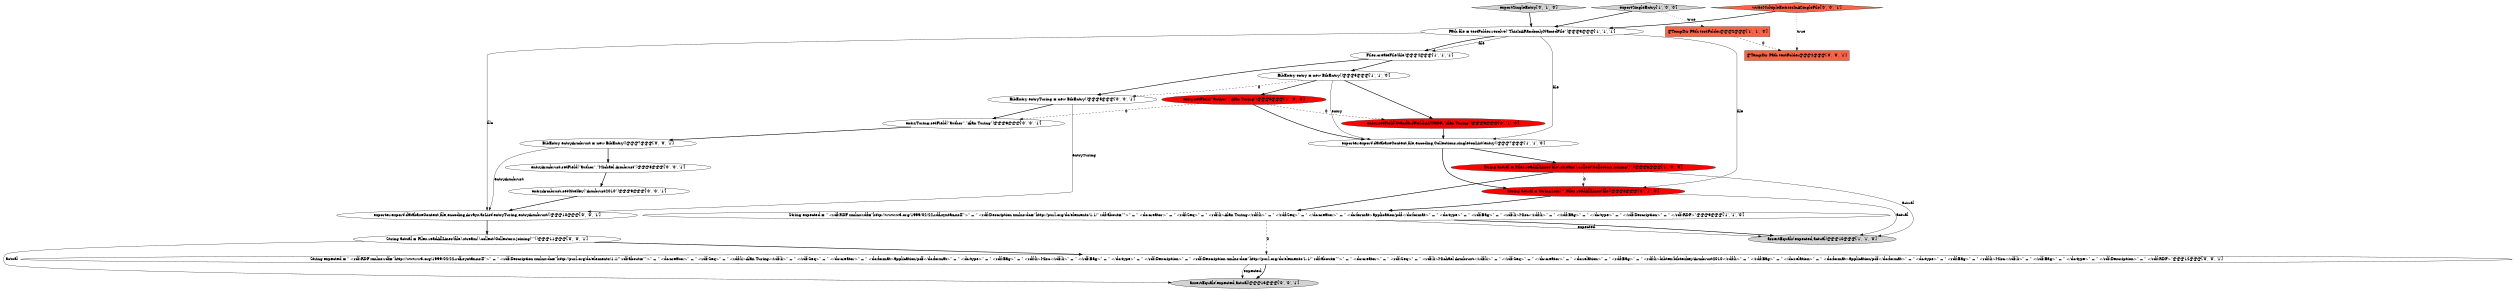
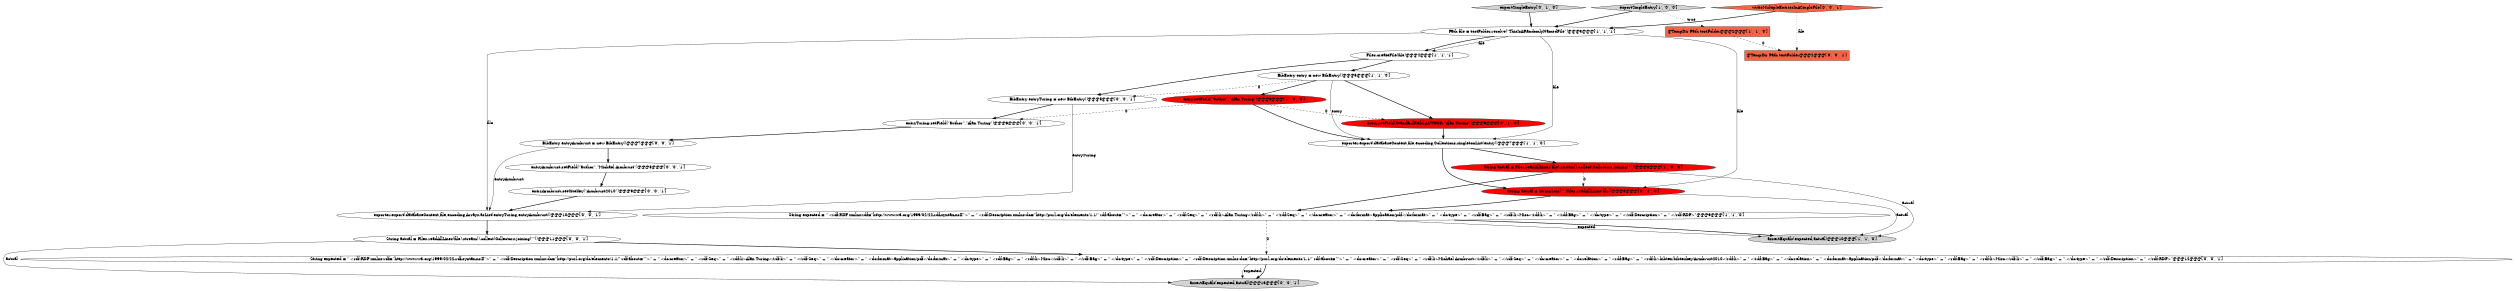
edge "writeMultipleEntriesInASingleFile['0', '0', '1']" -> "@TempDir Path testFolder@@@2@@@['0', '0', '1']": label "true" -> "file"
